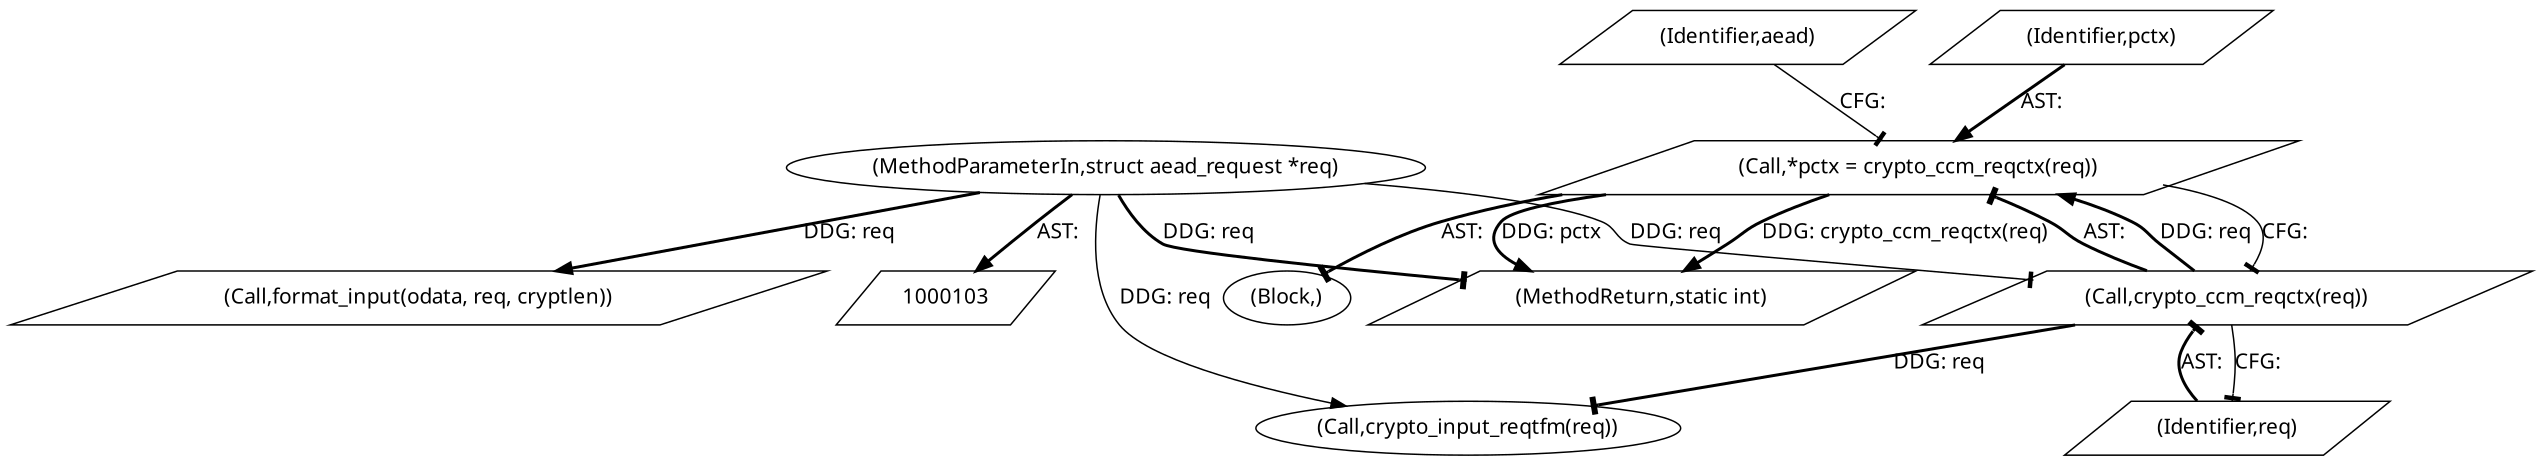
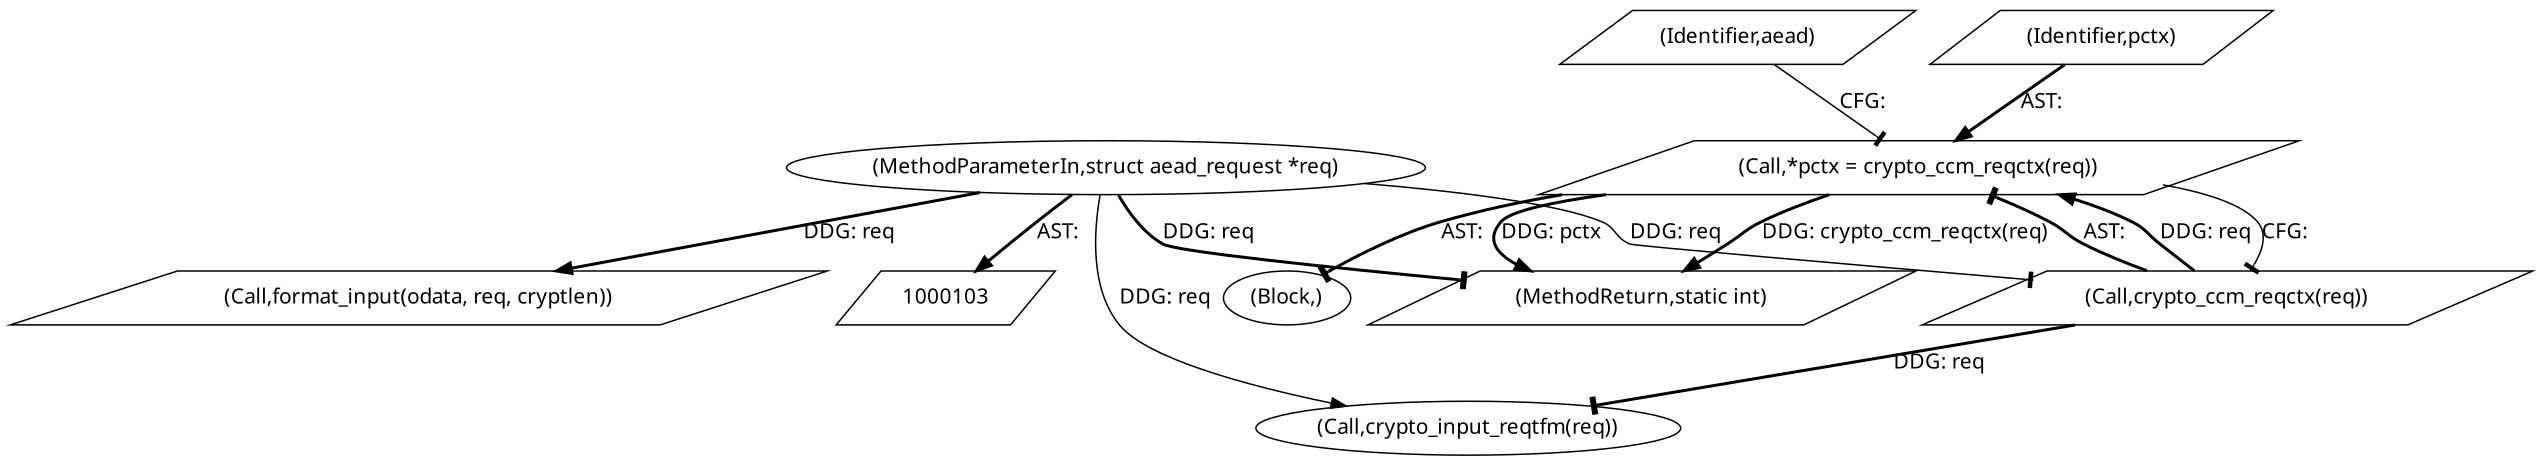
node "(Identifier,req)": removed
